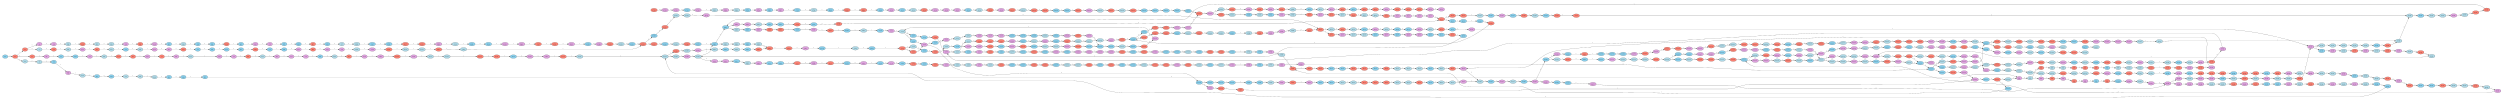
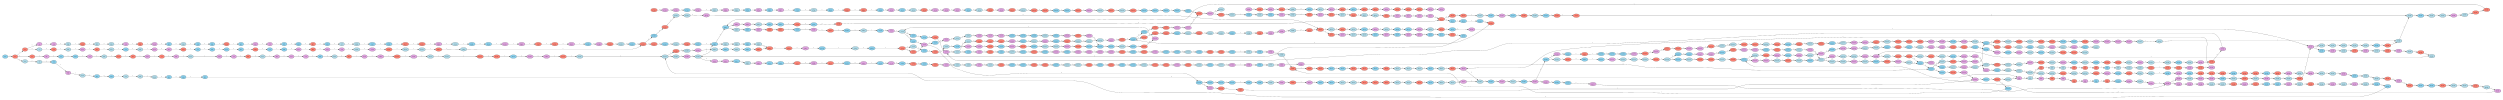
node "S502": removed
node "S662": added
